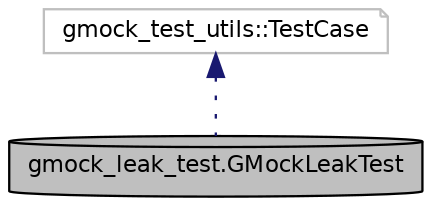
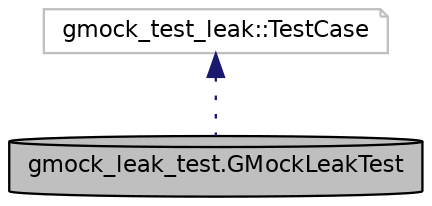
node "gmock_test_utils::TestCase": label "gmock_test_utils::TestCase" -> "gmock_test_leak::TestCase"
